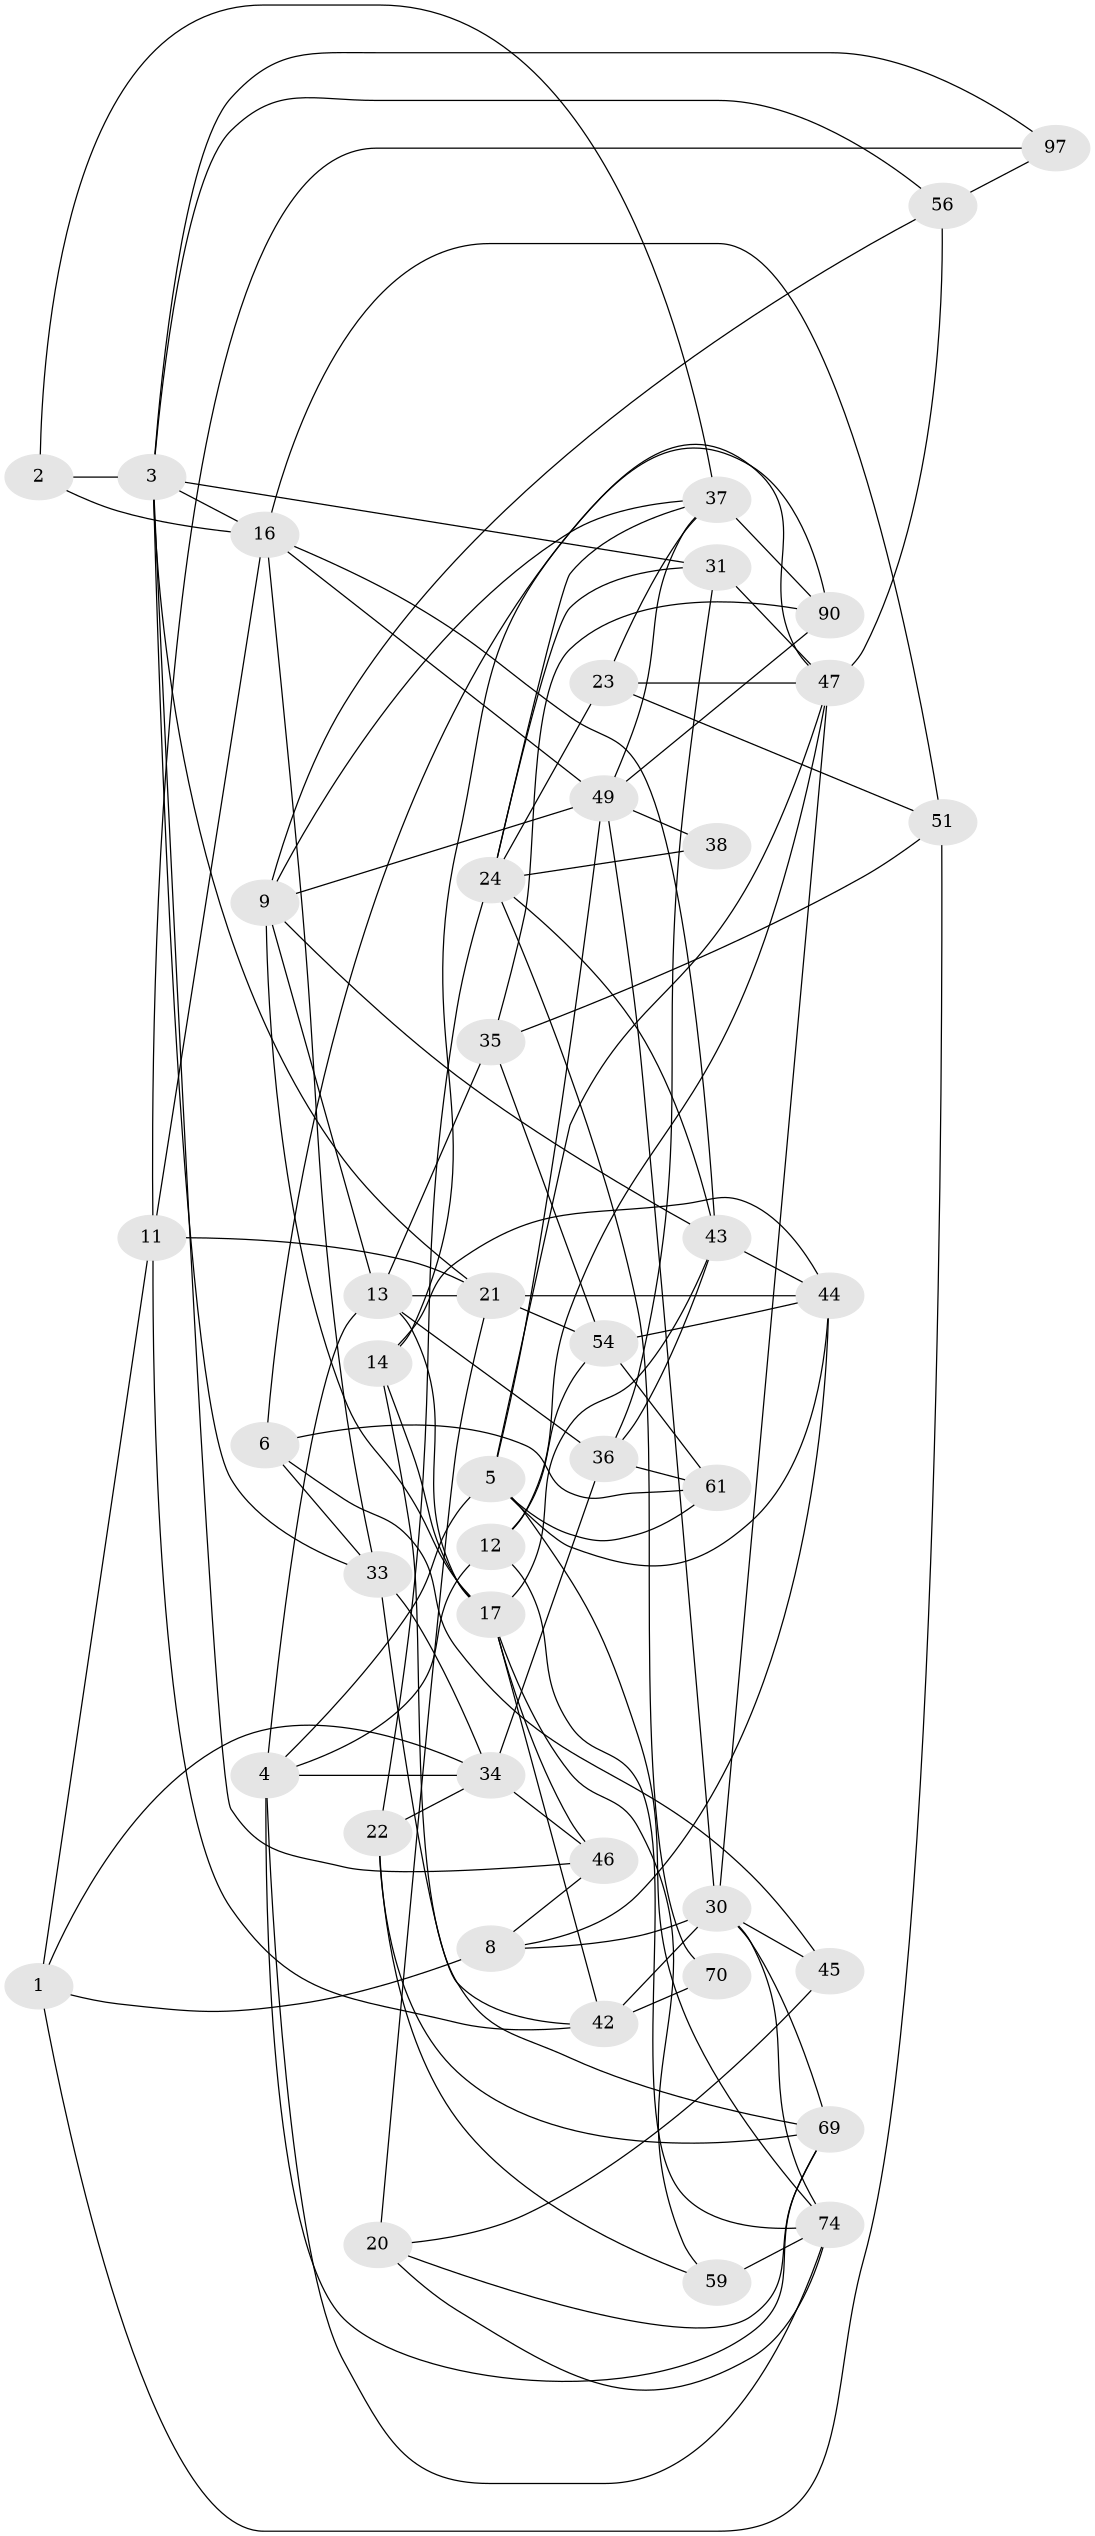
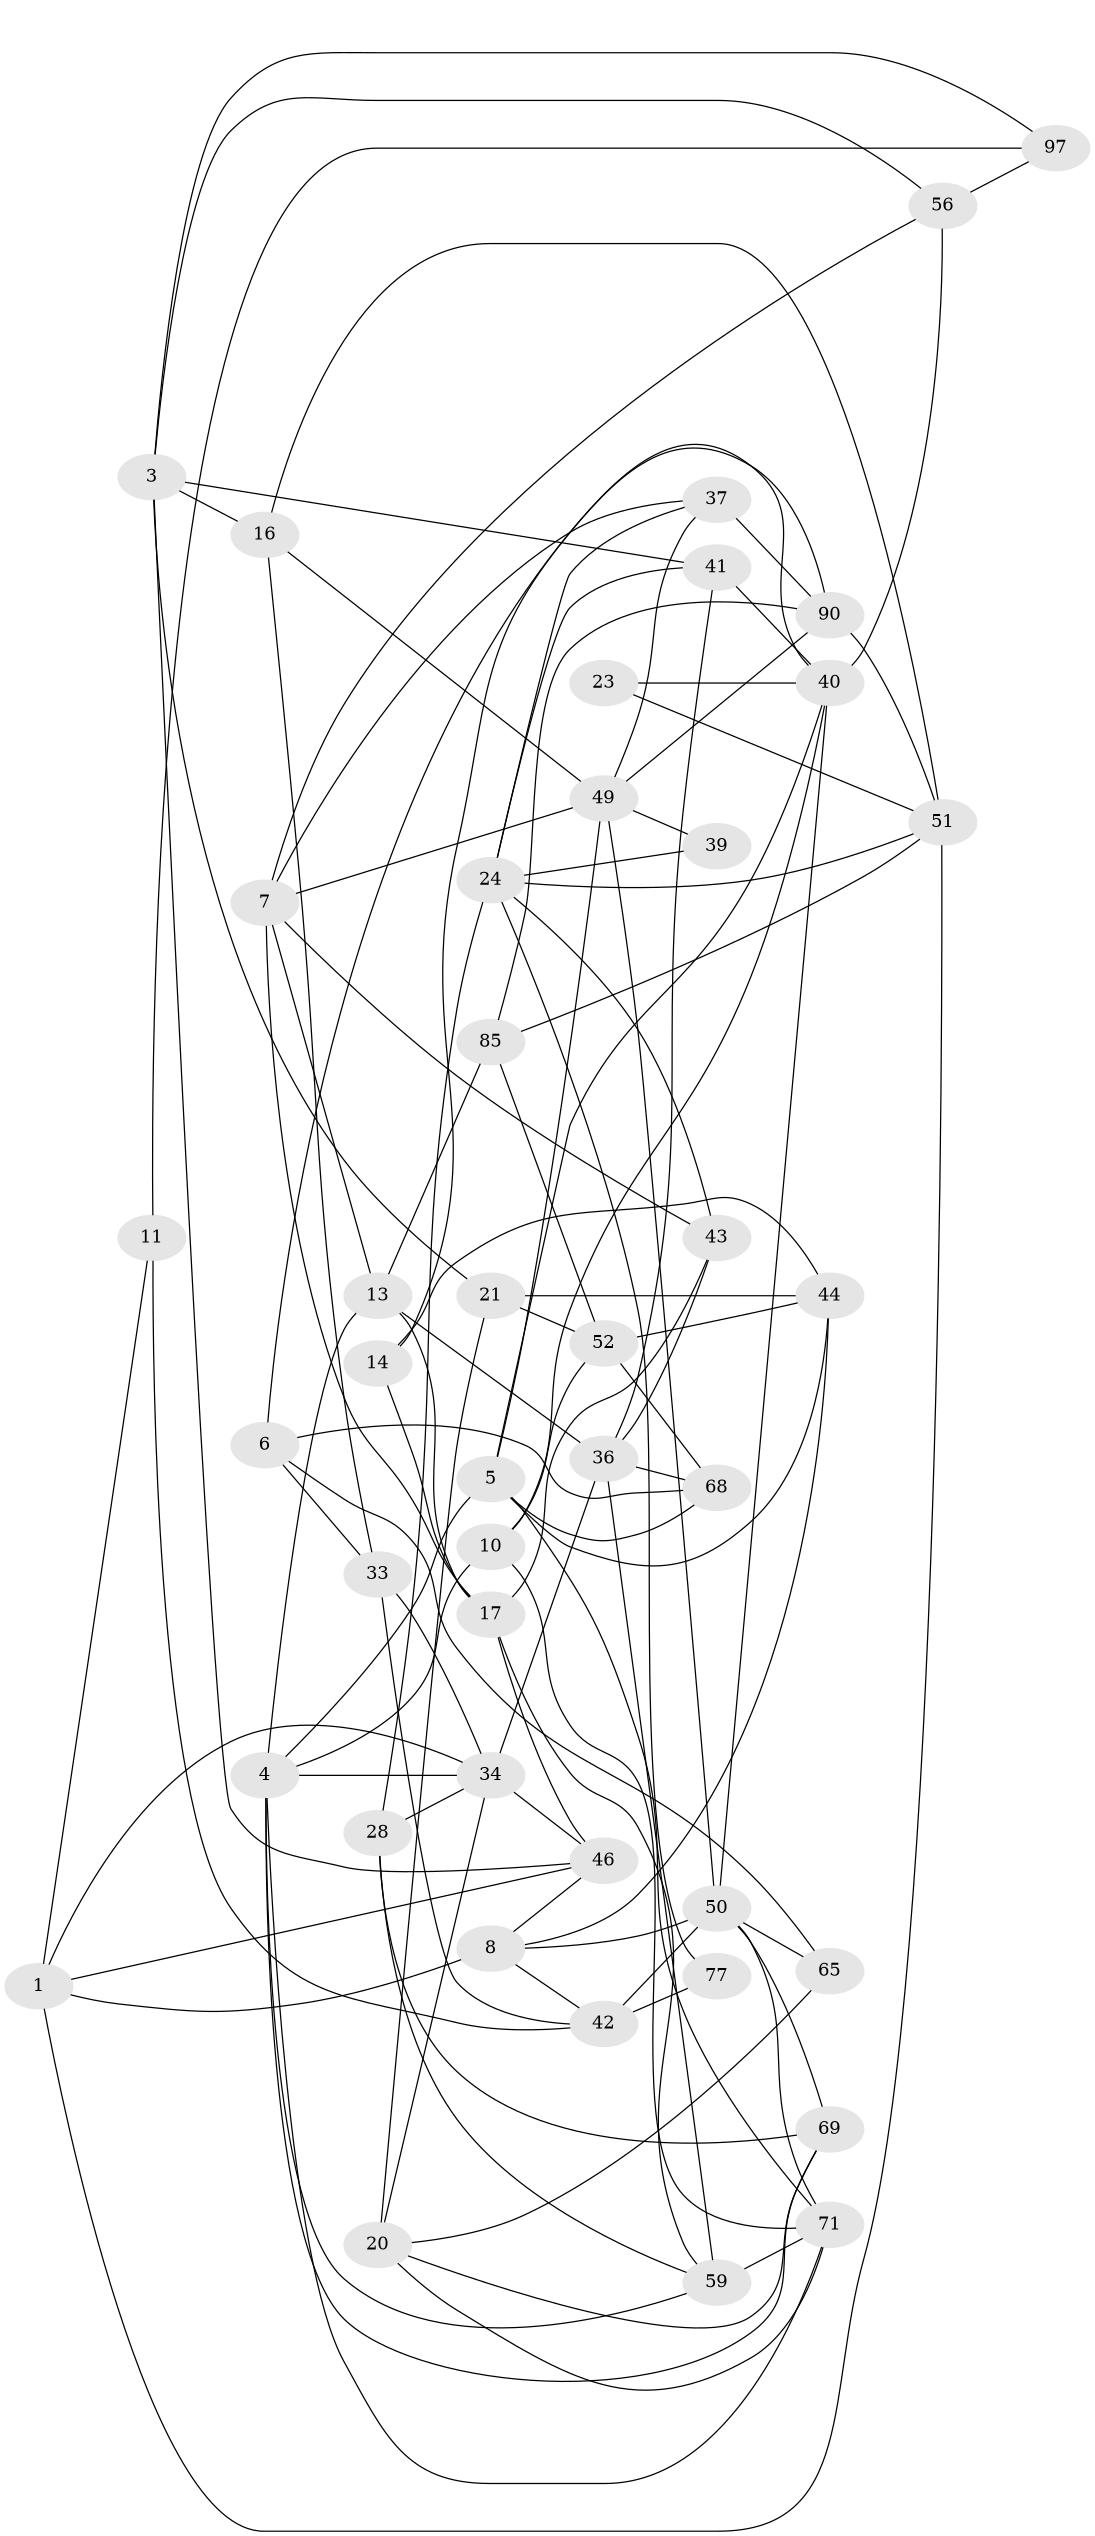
node "2": removed
node "31": label "31" -> "41"
edge "37" -- "23": removed
node "47": label "47" -> "40"
edge "90" -- "51": added
edge "23" -- "24": now "51" -- "24"
edge "16" -- "43": removed
node "38": label "38" -> "39"
edge "16" -- "11": removed
node "9": label "9" -> "7"
node "35": label "35" -> "85"
edge "3" -- "33": removed
edge "11" -- "21": removed
edge "43" -- "44": removed
edge "13" -- "21": removed
node "54": label "54" -> "52"
node "61": label "61" -> "68"
node "12": label "12" -> "10"
edge "36" -- "59": added
edge "14" -- "69": removed
edge "17" -- "42": now "8" -- "42"
node "22": label "22" -> "28"
node "30": label "30" -> "50"
edge "46" -- "1": added
node "45": label "45" -> "65"
node "70": label "70" -> "77"
edge "34" -- "20": added
node "74": label "74" -> "71"
edge "4" -- "59": added
